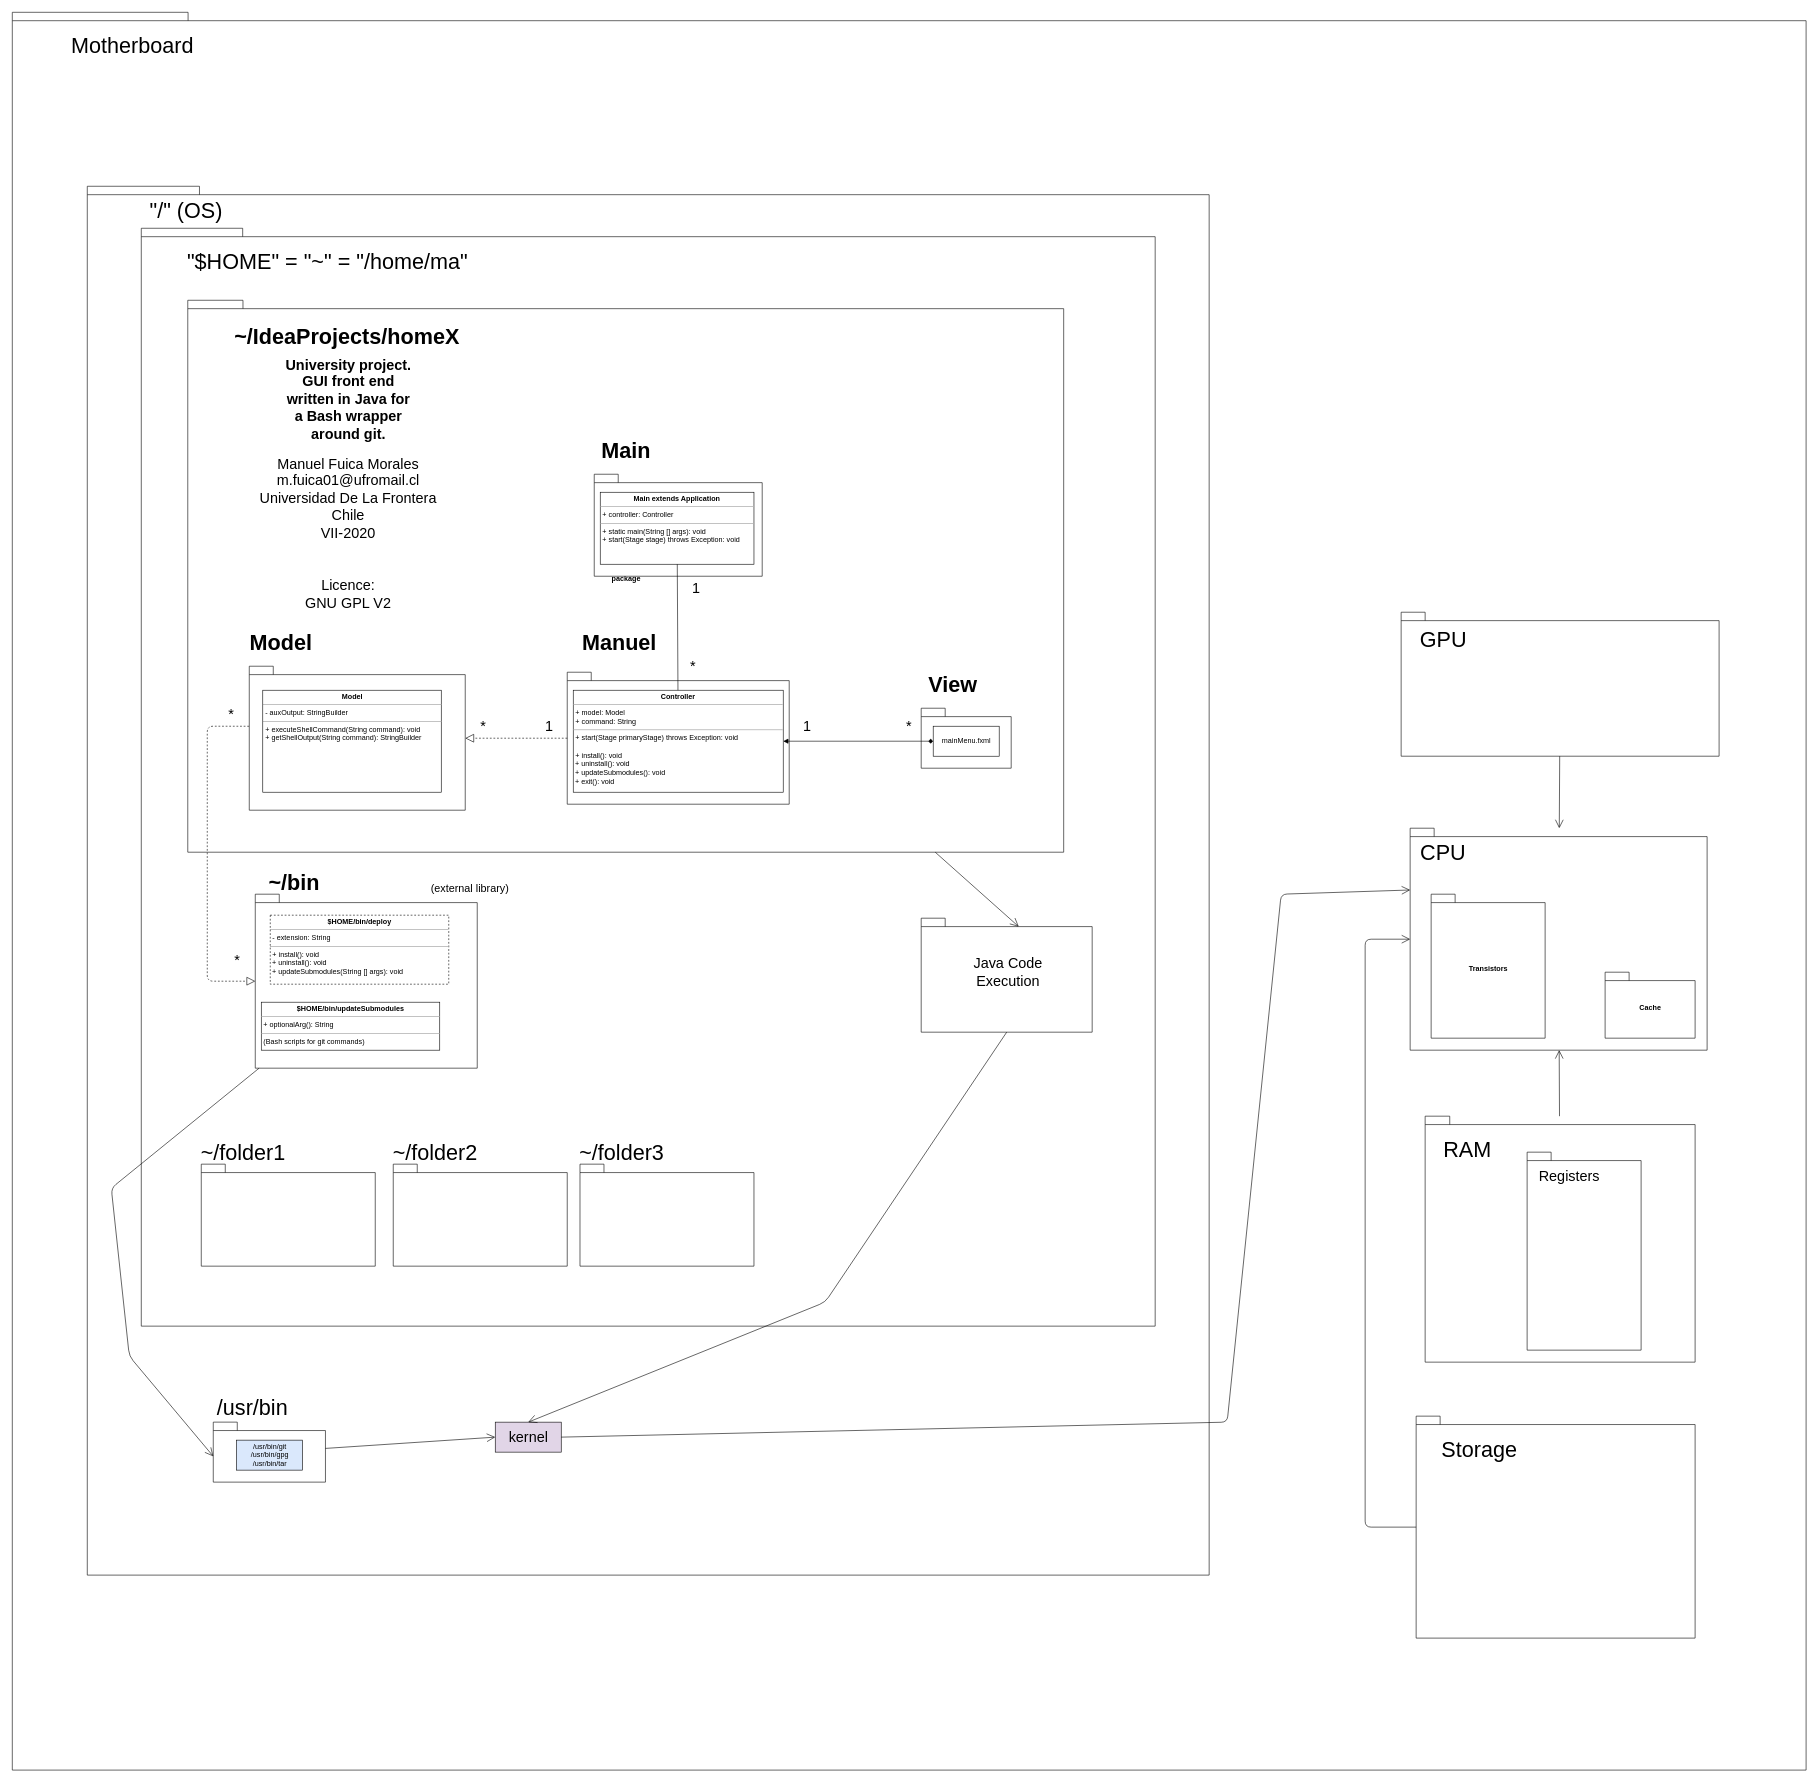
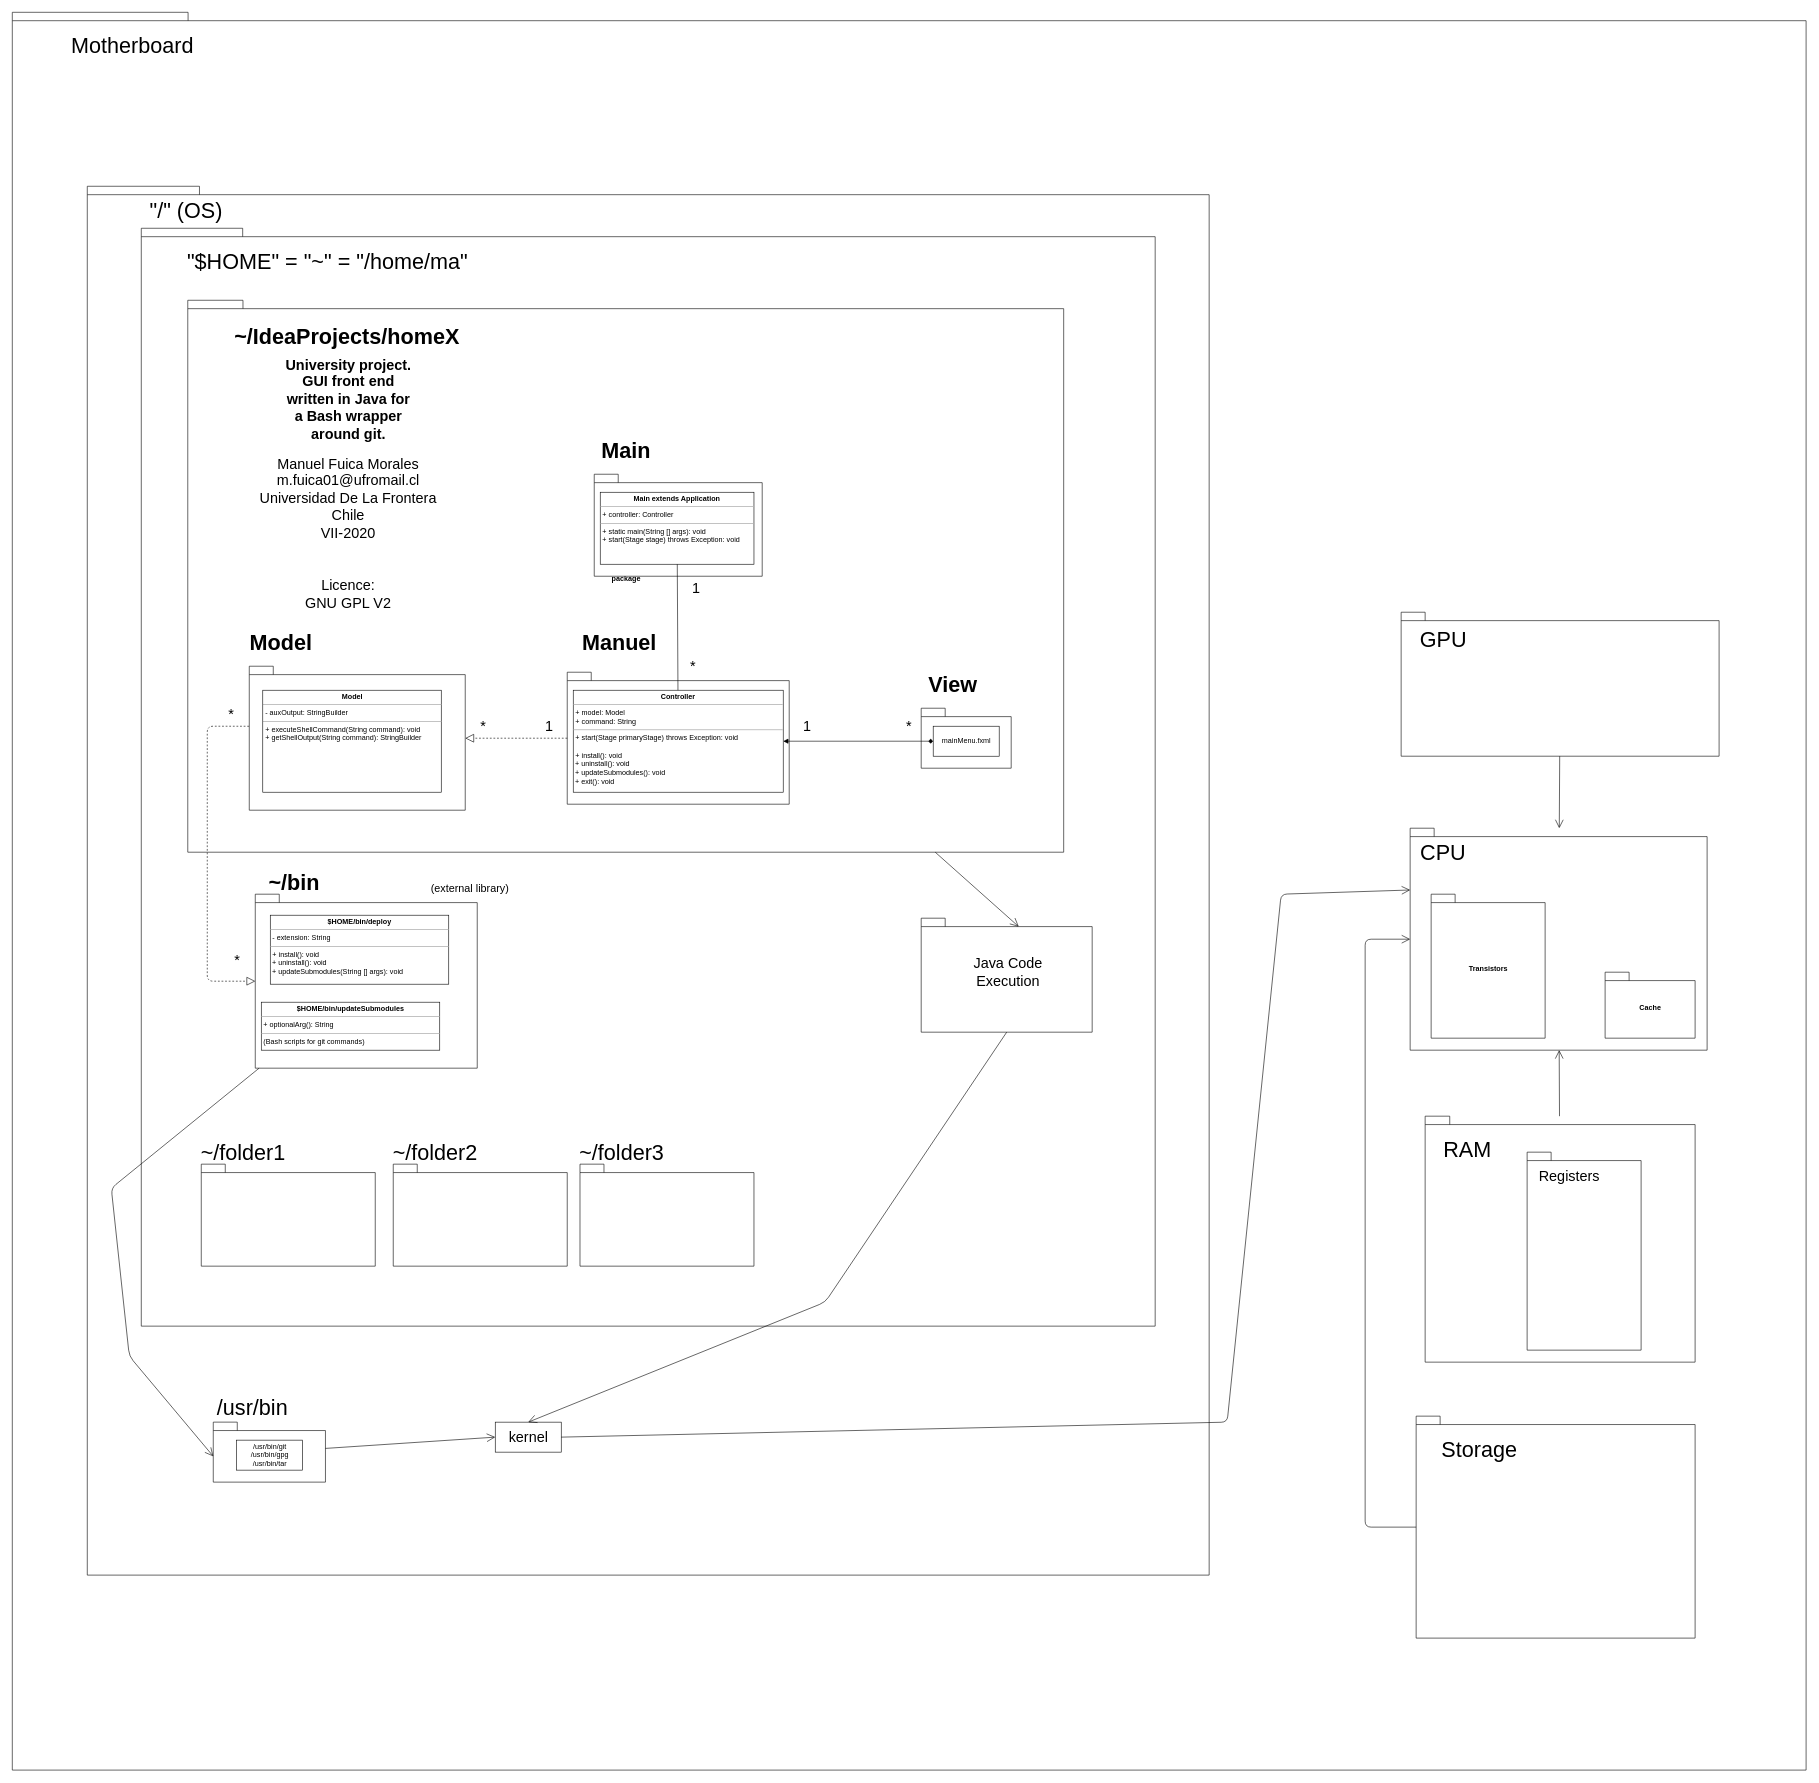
node "$HOME/bin/deploy - extension: String + install(): void + uninstall(): void + updateSubmodules(String [] args): void": style dashed -> solid
node "kernel": fillcolor #e1d5e7 -> #ffffff
node "/usr/bin/git /usr/bin/gpg /usr/bin/tar": fillcolor #dae8fc -> #ffffff
